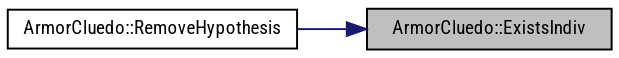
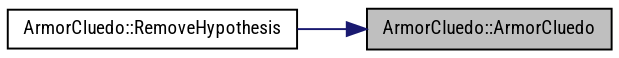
node "ArmorCluedo::ExistsIndiv": label "ArmorCluedo::ExistsIndiv" -> "ArmorCluedo::ArmorCluedo"
